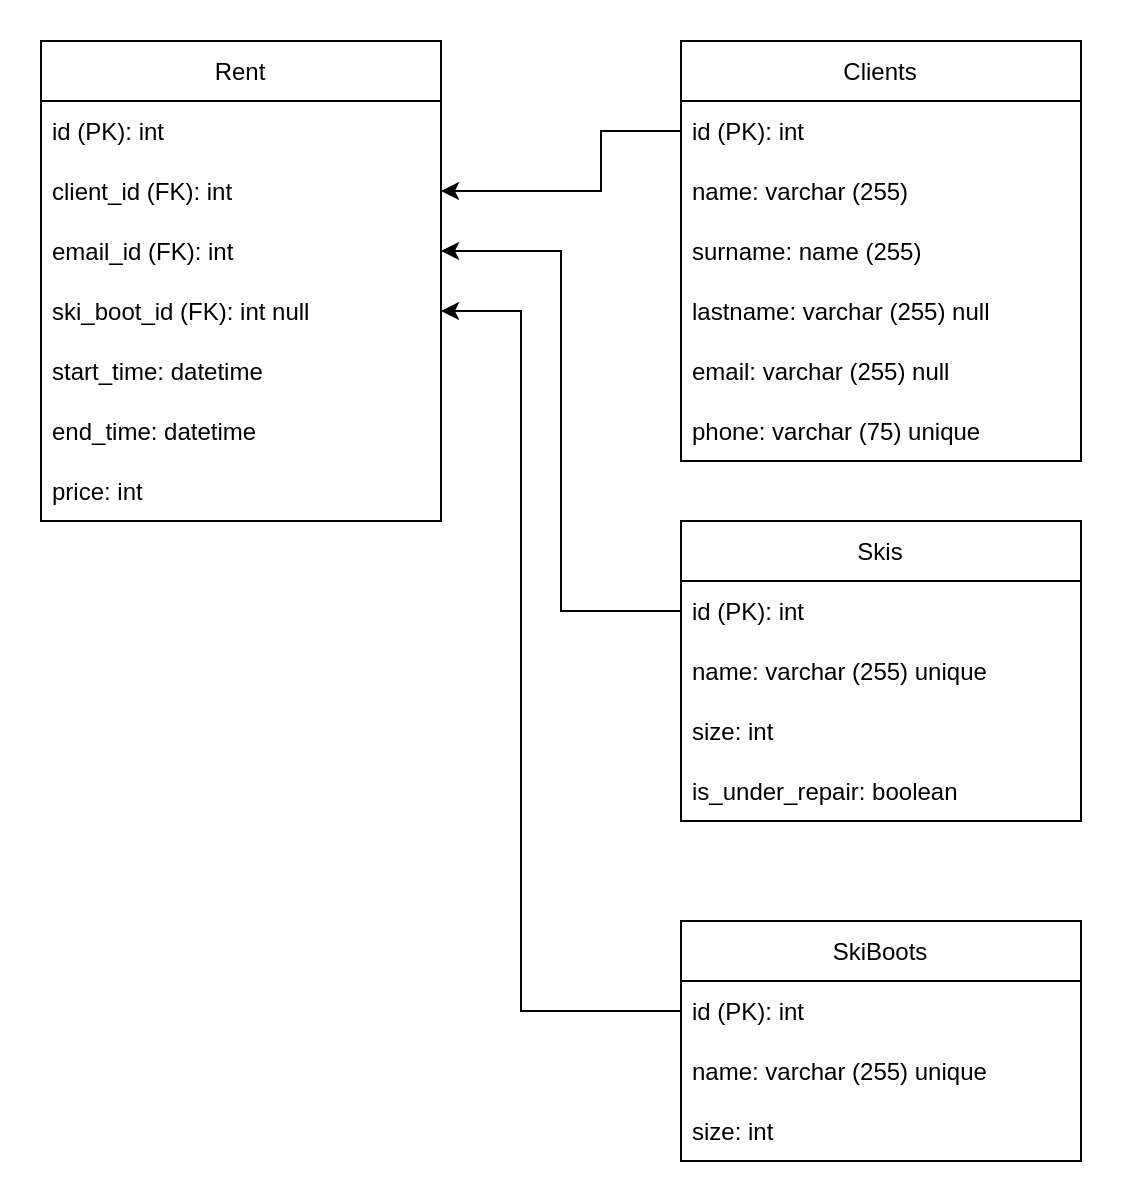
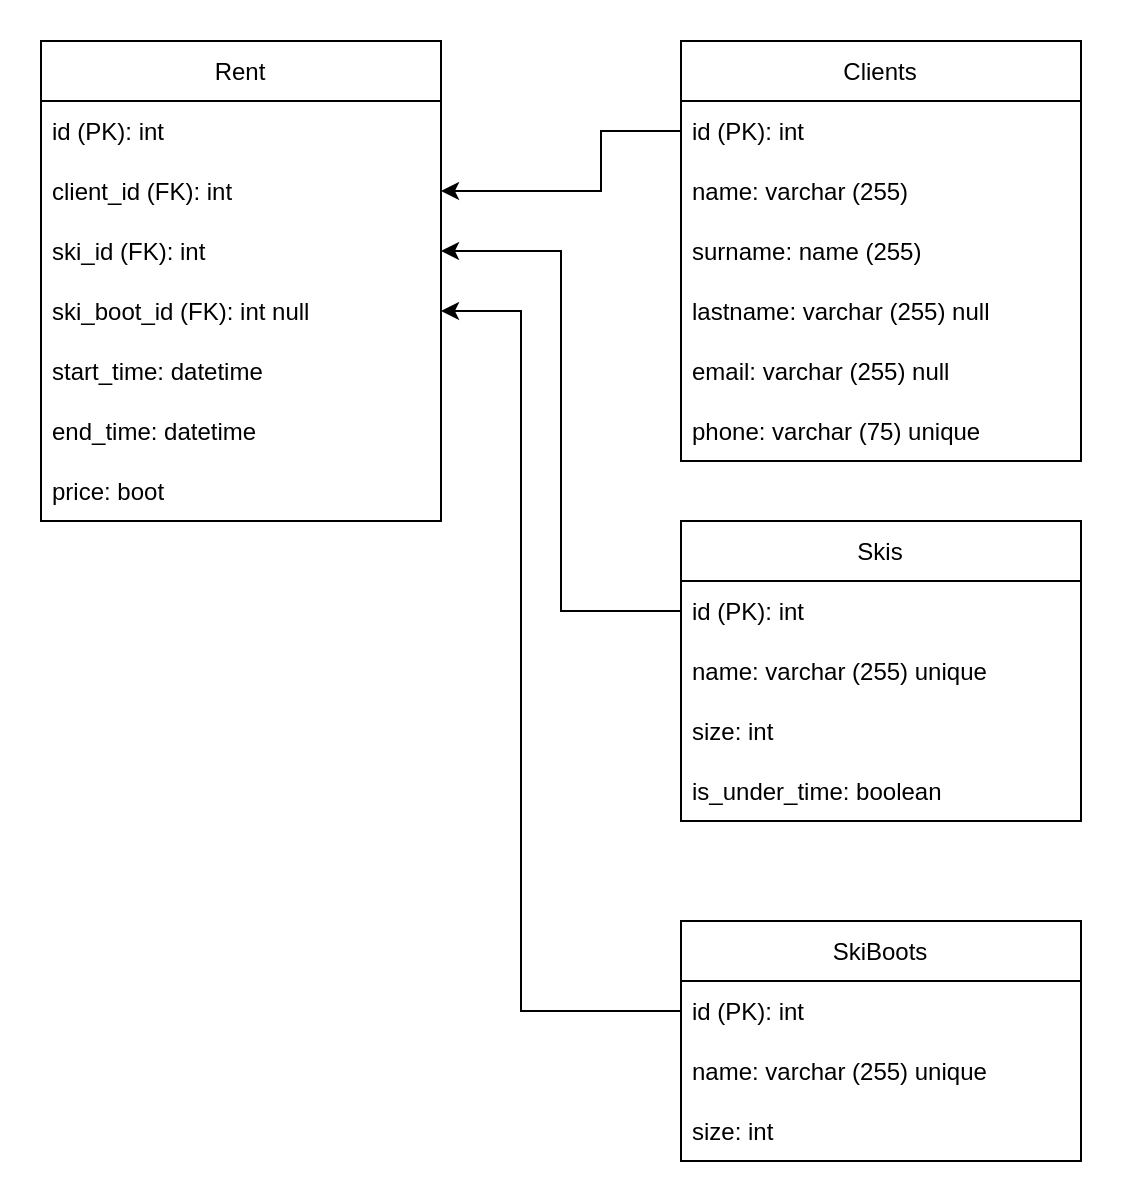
node "email_id (FK): int": label "email_id (FK): int" -> "ski_id (FK): int"
node "price: int": label "price: int" -> "price: boot"
node "is_under_repair: boolean": label "is_under_repair: boolean" -> "is_under_time: boolean"
